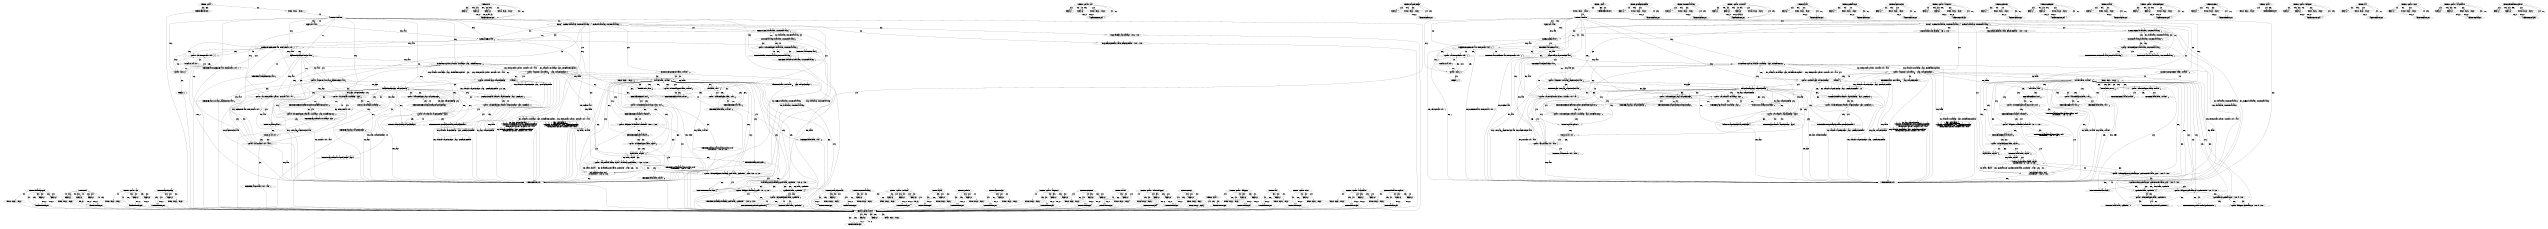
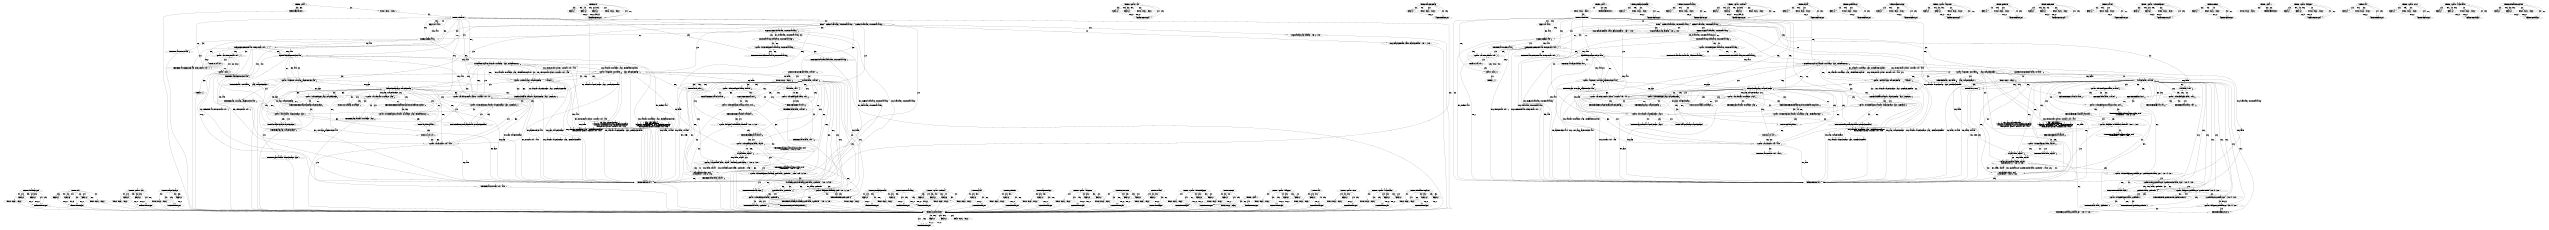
edge "<(GCInfoTable.Get,GCInfoTable::Get())<SUB>19</SUB>>" -> "(FIELD_IDENTIFIER,GCInfoFromIndex,GCInfoFromIndex)": removed, label "CFG:"
edge "<(<operator>.fieldAccess,GCInfoTable::Get)<SUB>19</SUB>>" -> "<(GCInfoTable.Get,GCInfoTable::Get())<SUB>19</SUB>>": label "CFG: " -> "DDG: p3"
edge "<(<operator>.fieldAccess,ThreadHeap::GcInfo)<SUB>18</SUB>>" -> "(METHOD,GCInfoFromIndex)": now "<(<operator>.fieldAccess,ThreadHeap::GcInfo)<SUB>18</SUB>>" -> "(FIELD_IDENTIFIER,GcInfo,GcInfo)"
node "<(IDENTIFIER,GCInfoTable,GCInfoTable::Get())<SUB>19</SUB>>": added
node "(FIELD_IDENTIFIER,Get,Get)": added
